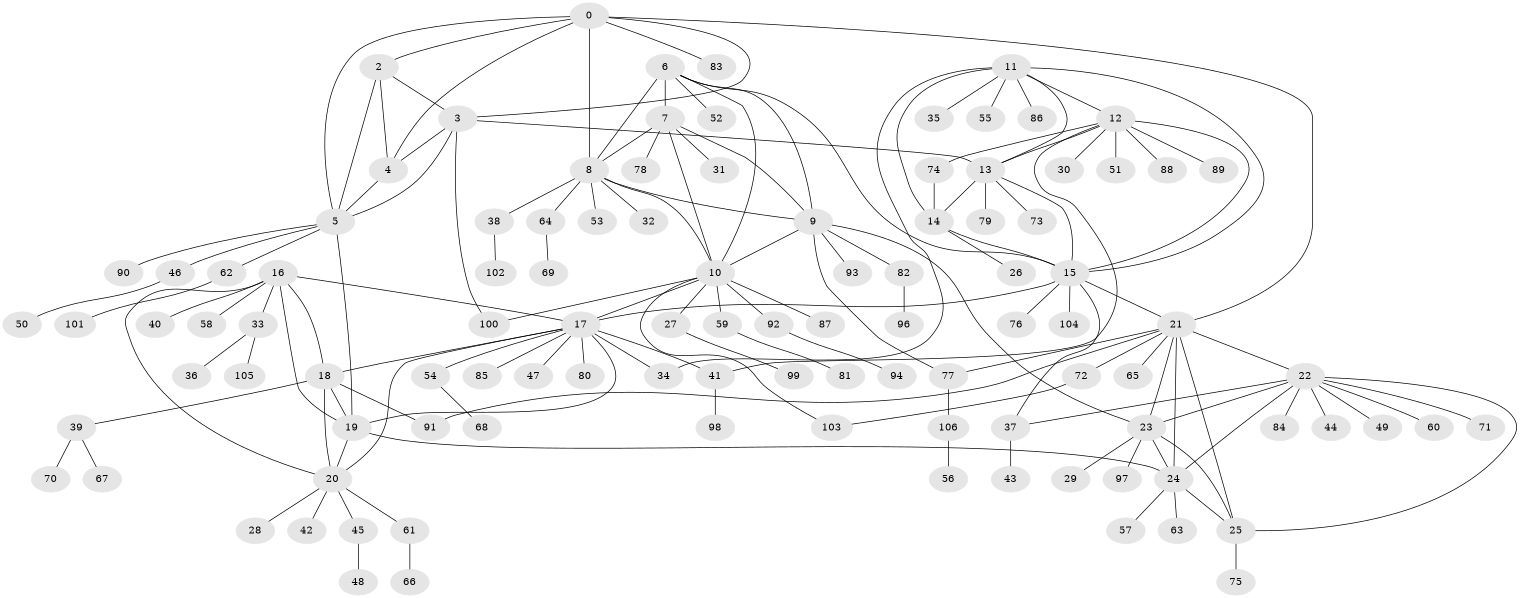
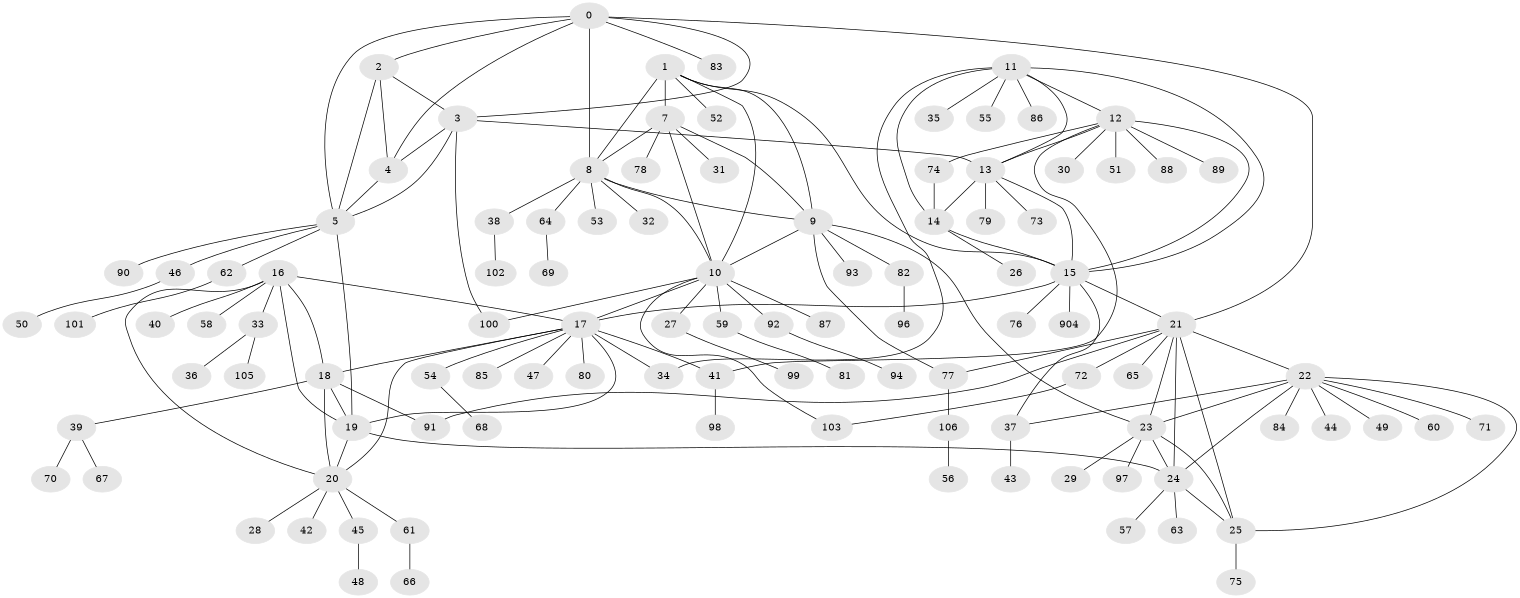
node "6": label "6" -> "1"
node "104": label "104" -> "904"
